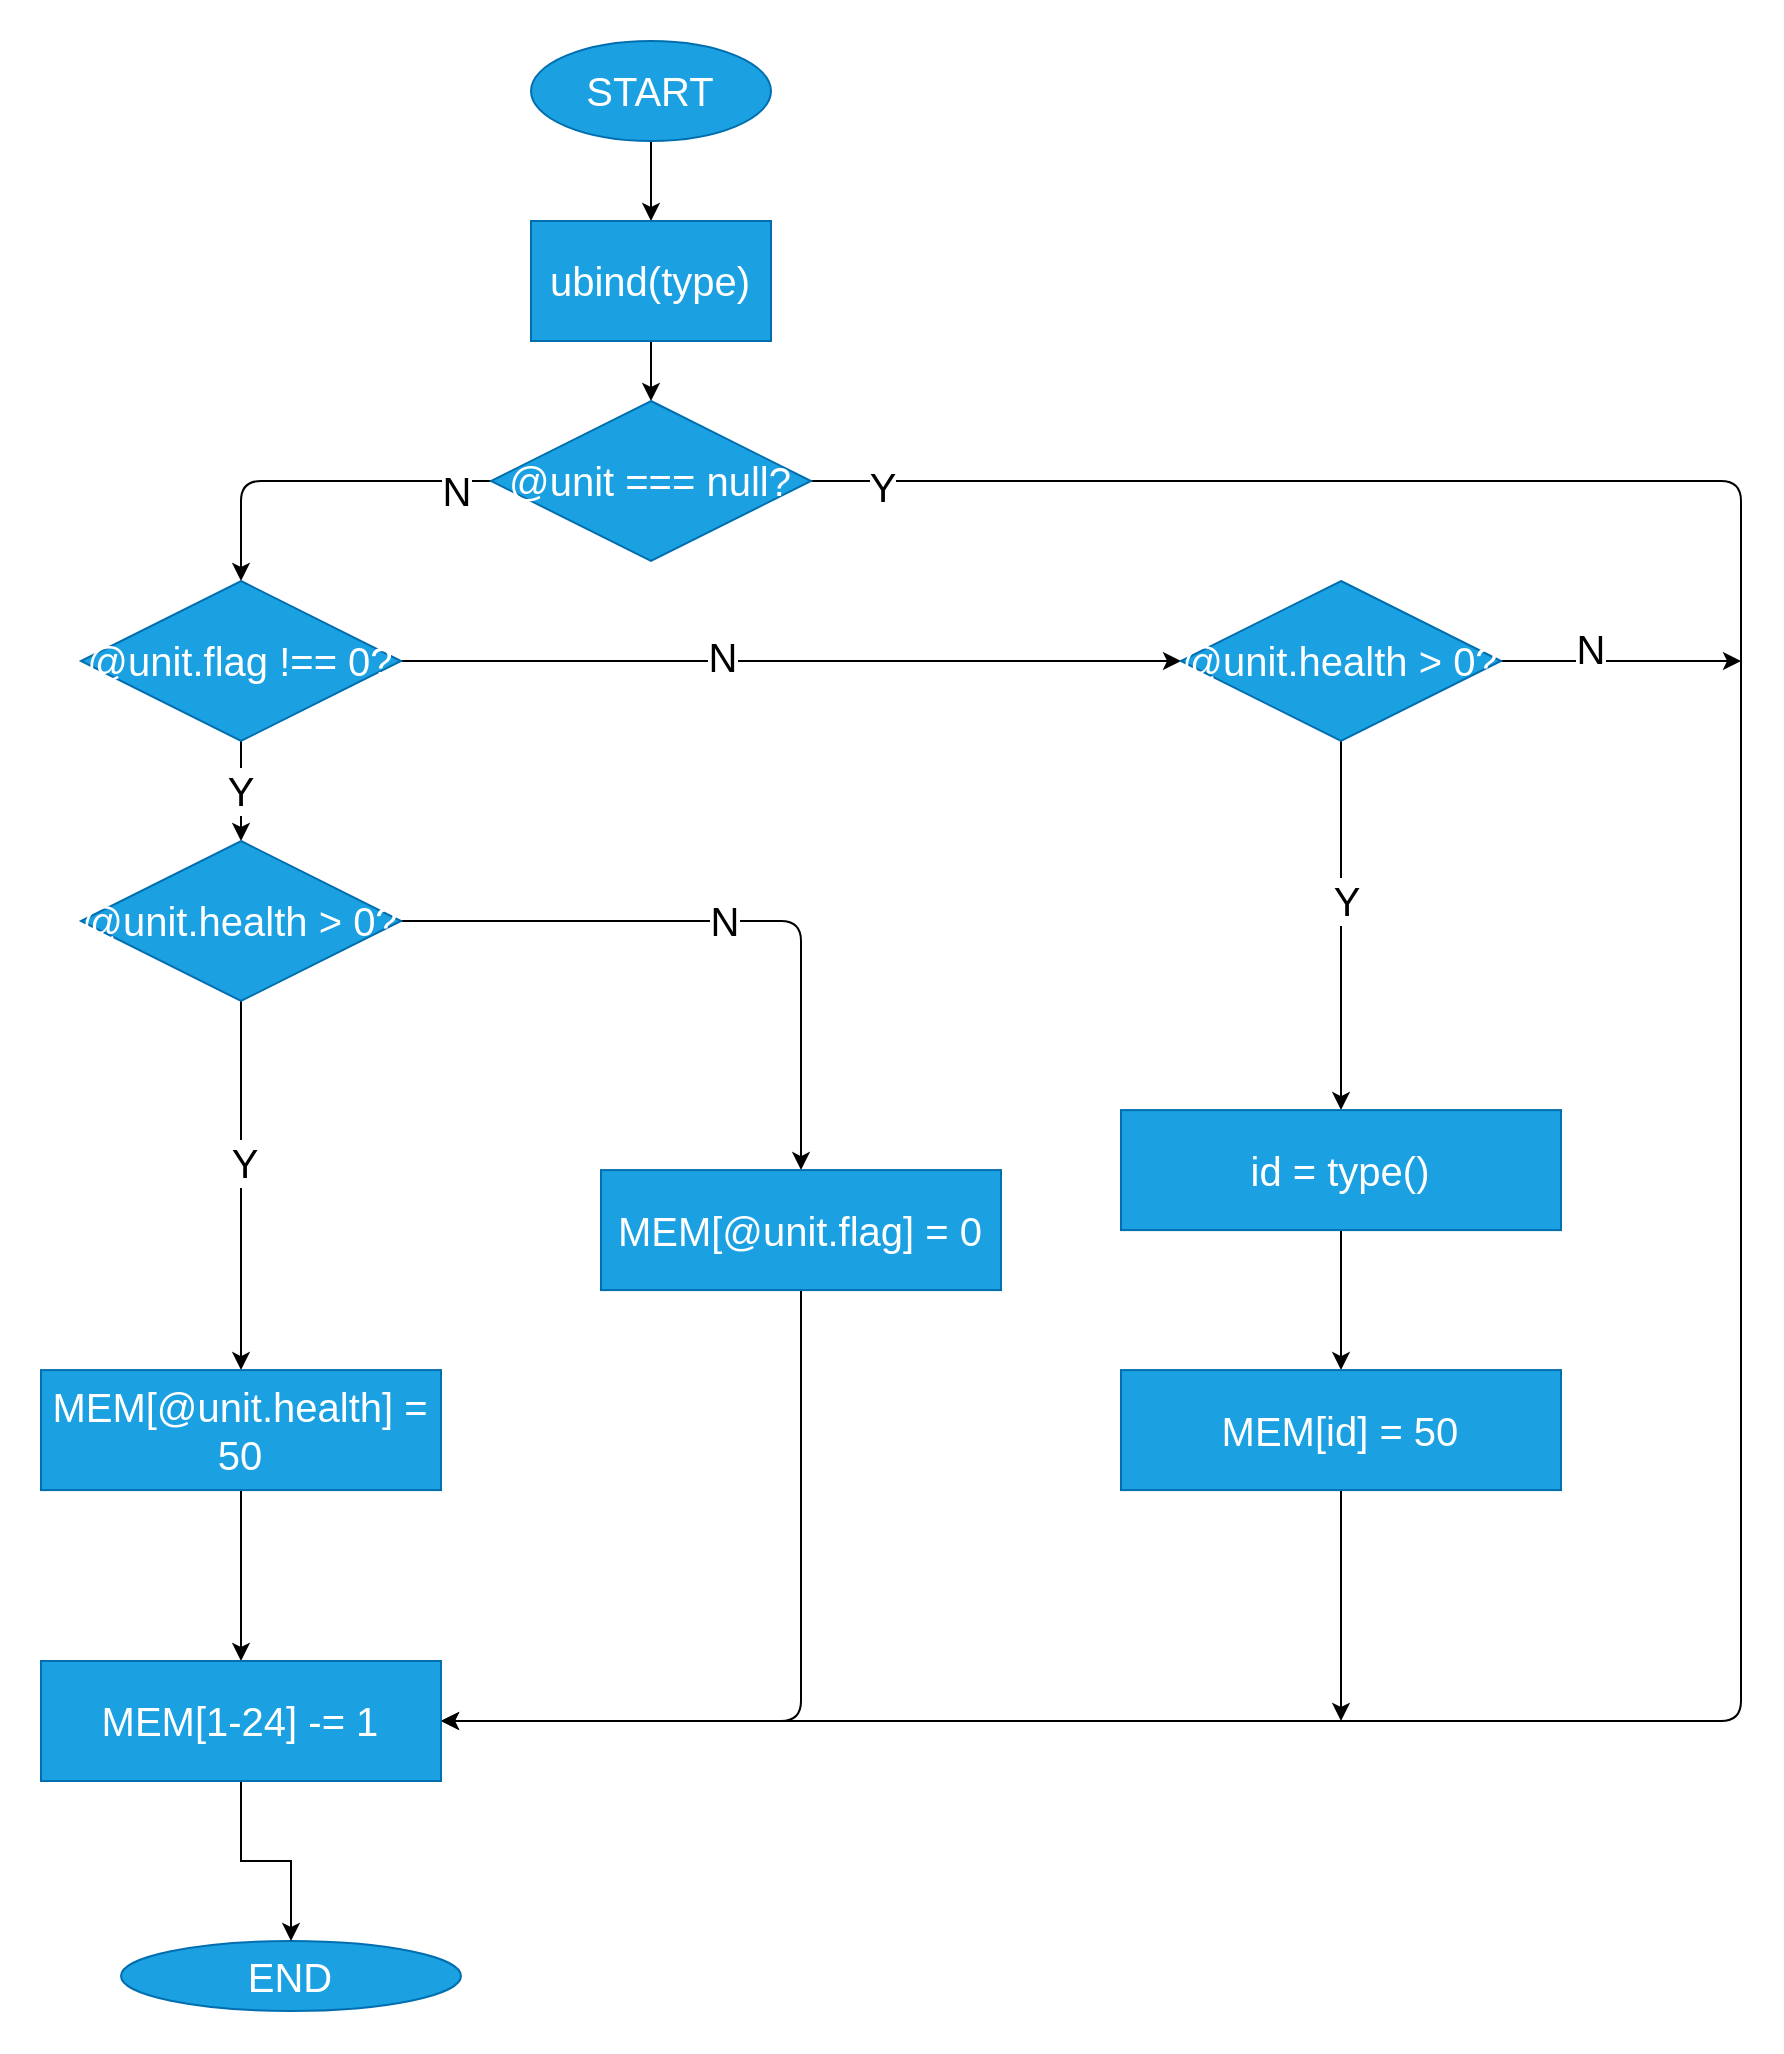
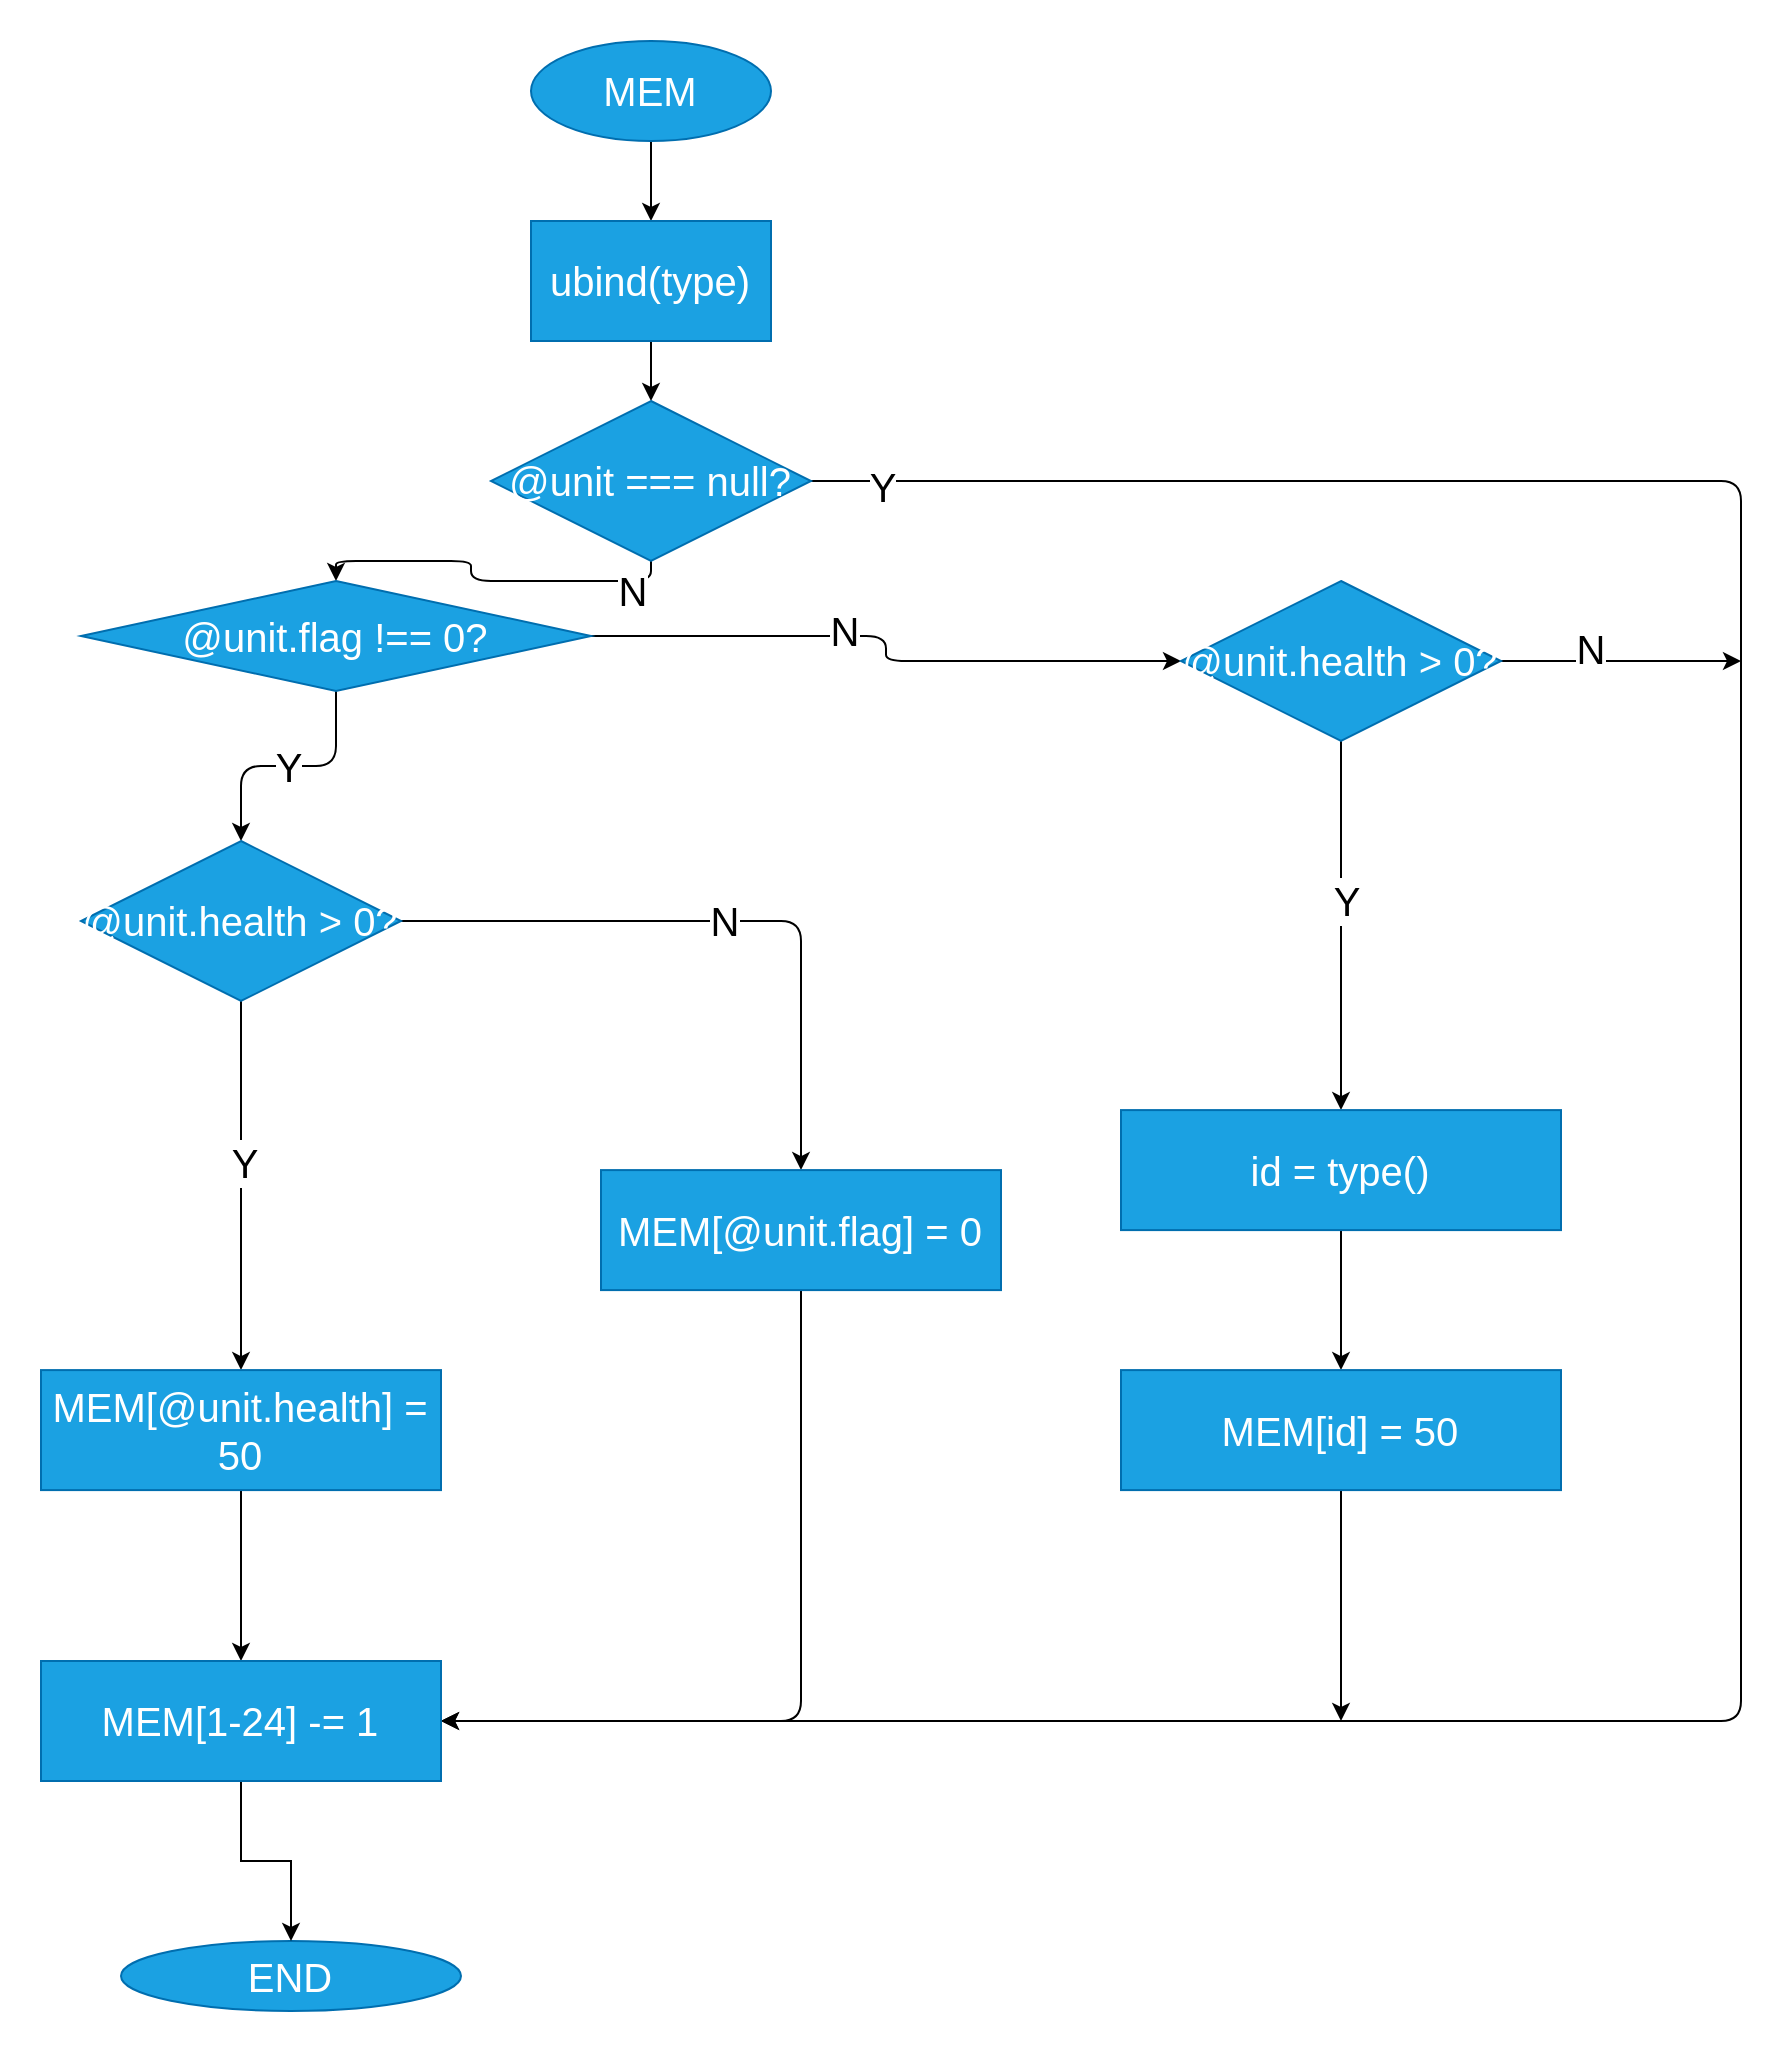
node "START": label "START" -> "MEM"
node "@unit.flag !== 0?": size 320x160 -> 510x110
